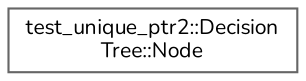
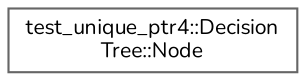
node "test_unique_ptr2::Decision Tree::Node": label "test_unique_ptr2::Decision Tree::Node" -> "test_unique_ptr4::Decision Tree::Node"
